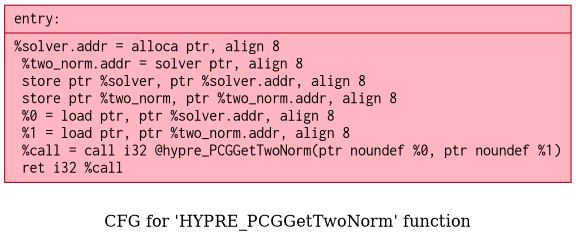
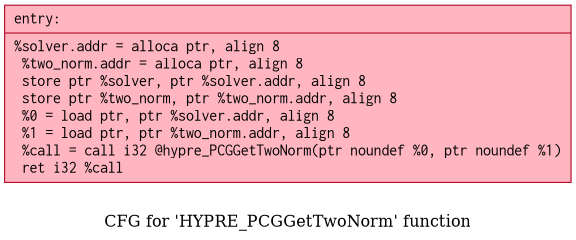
node "entry:": text "%two_norm.addr = solver ptr, align 8" -> "%two_norm.addr = alloca ptr, align 8"
